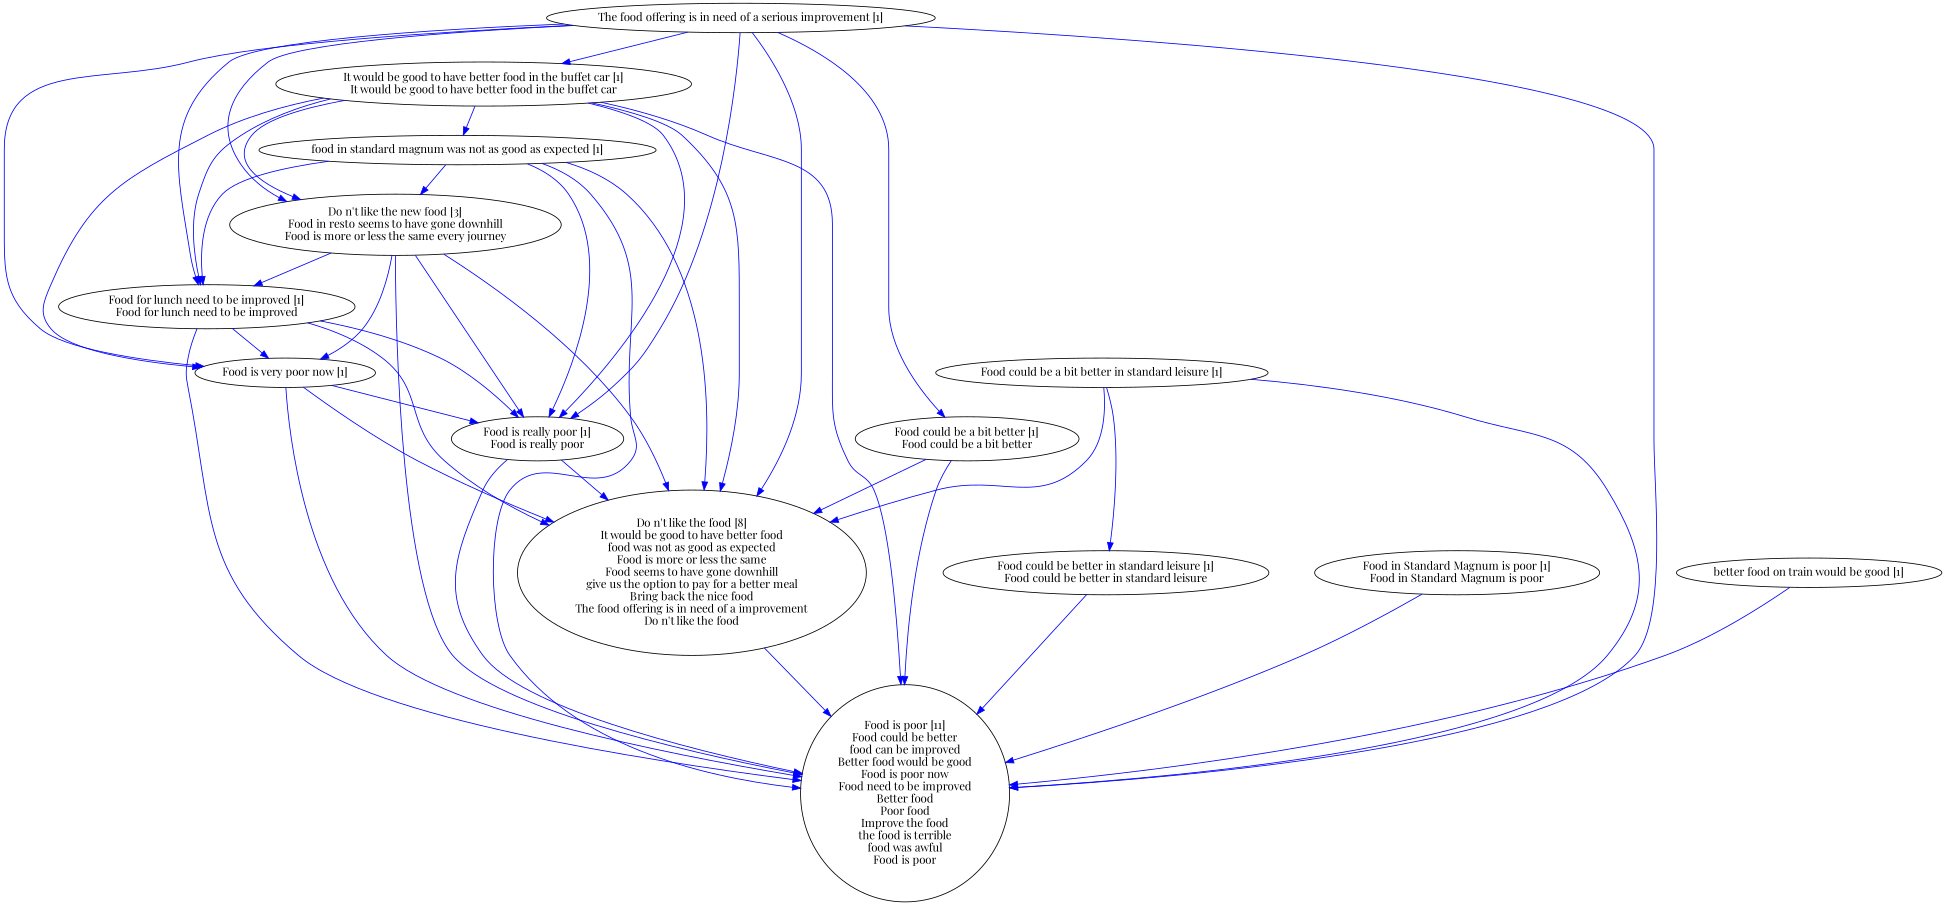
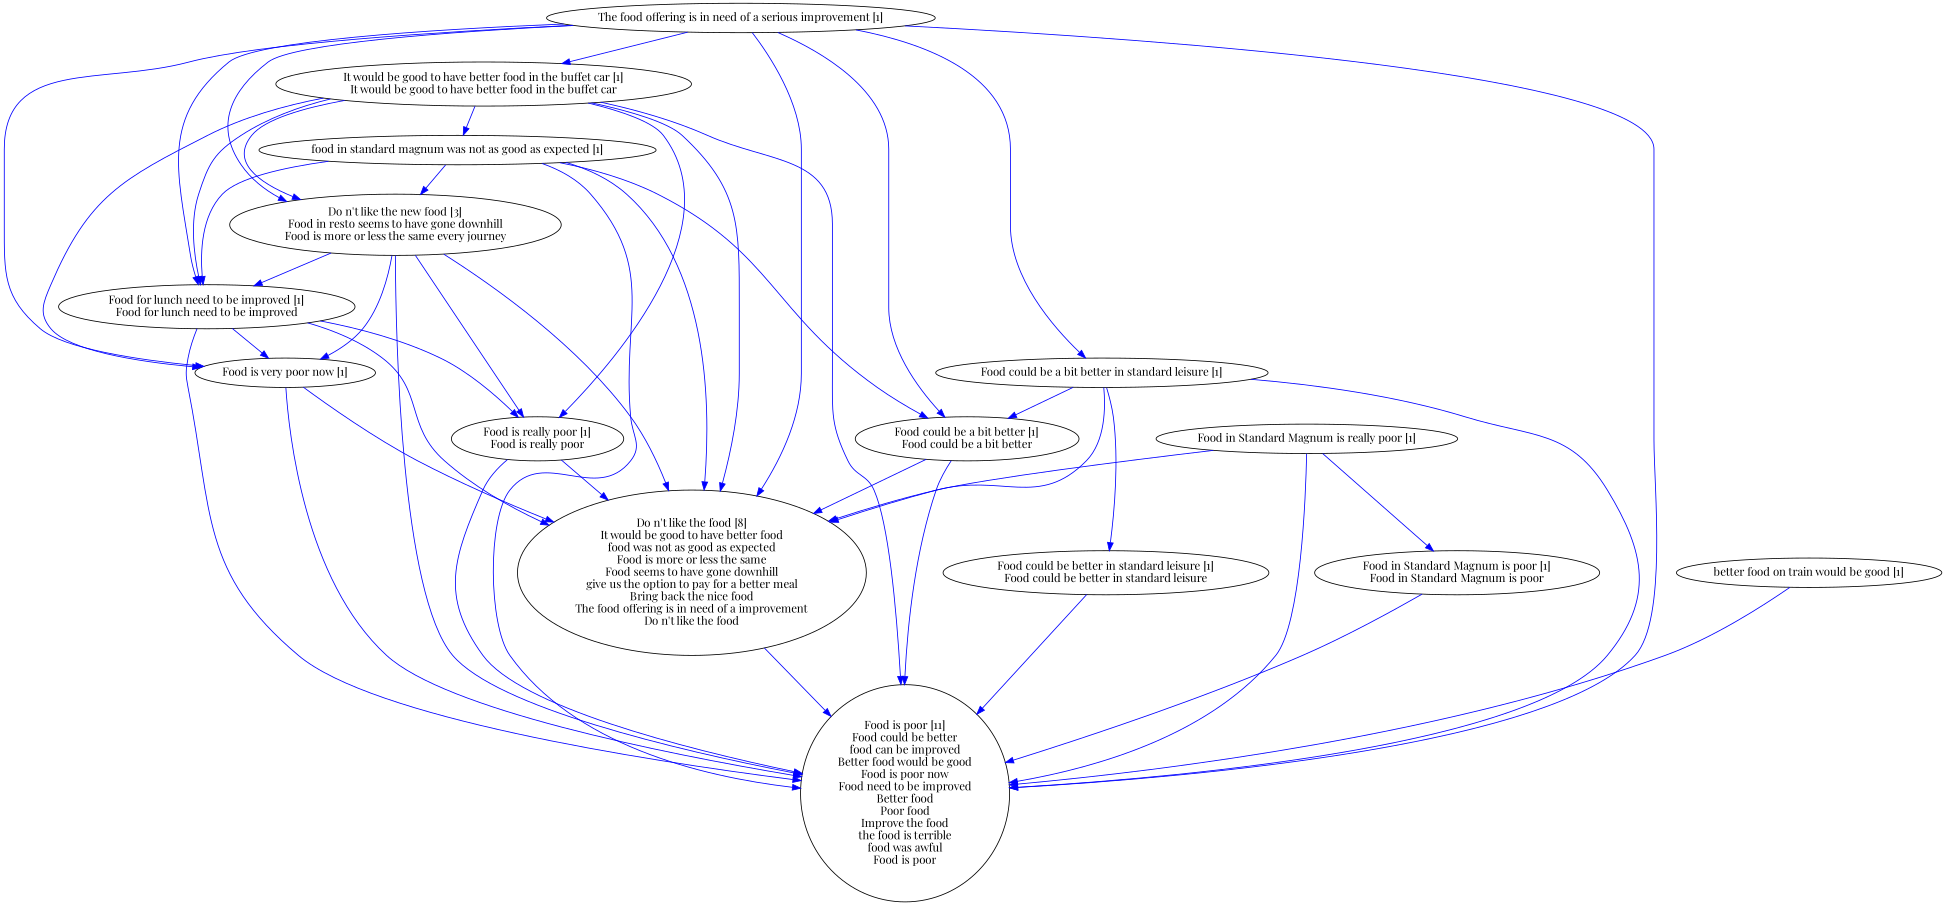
edge "The food offering is in need of a serious improvement [1]" -> "Food is really poor [1] Food is really poor": now "The food offering is in need of a serious improvement [1]" -> "Food could be a bit better in standard leisure [1]"
edge "food in standard magnum was not as good as expected [1]" -> "Food is really poor [1] Food is really poor": now "food in standard magnum was not as good as expected [1]" -> "Food could be a bit better [1] Food could be a bit better"
edge "Food is very poor now [1]" -> "Food is really poor [1] Food is really poor": removed
edge "Food could be a bit better in standard leisure [1]" -> "Food could be a bit better [1] Food could be a bit better": added
node "Food in Standard Magnum is really poor [1]": added
